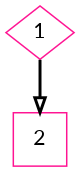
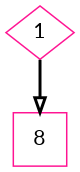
node "2": label "2" -> "8"
